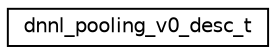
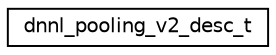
node "dnnl_pooling_v0_desc_t": label "dnnl_pooling_v0_desc_t" -> "dnnl_pooling_v2_desc_t"
